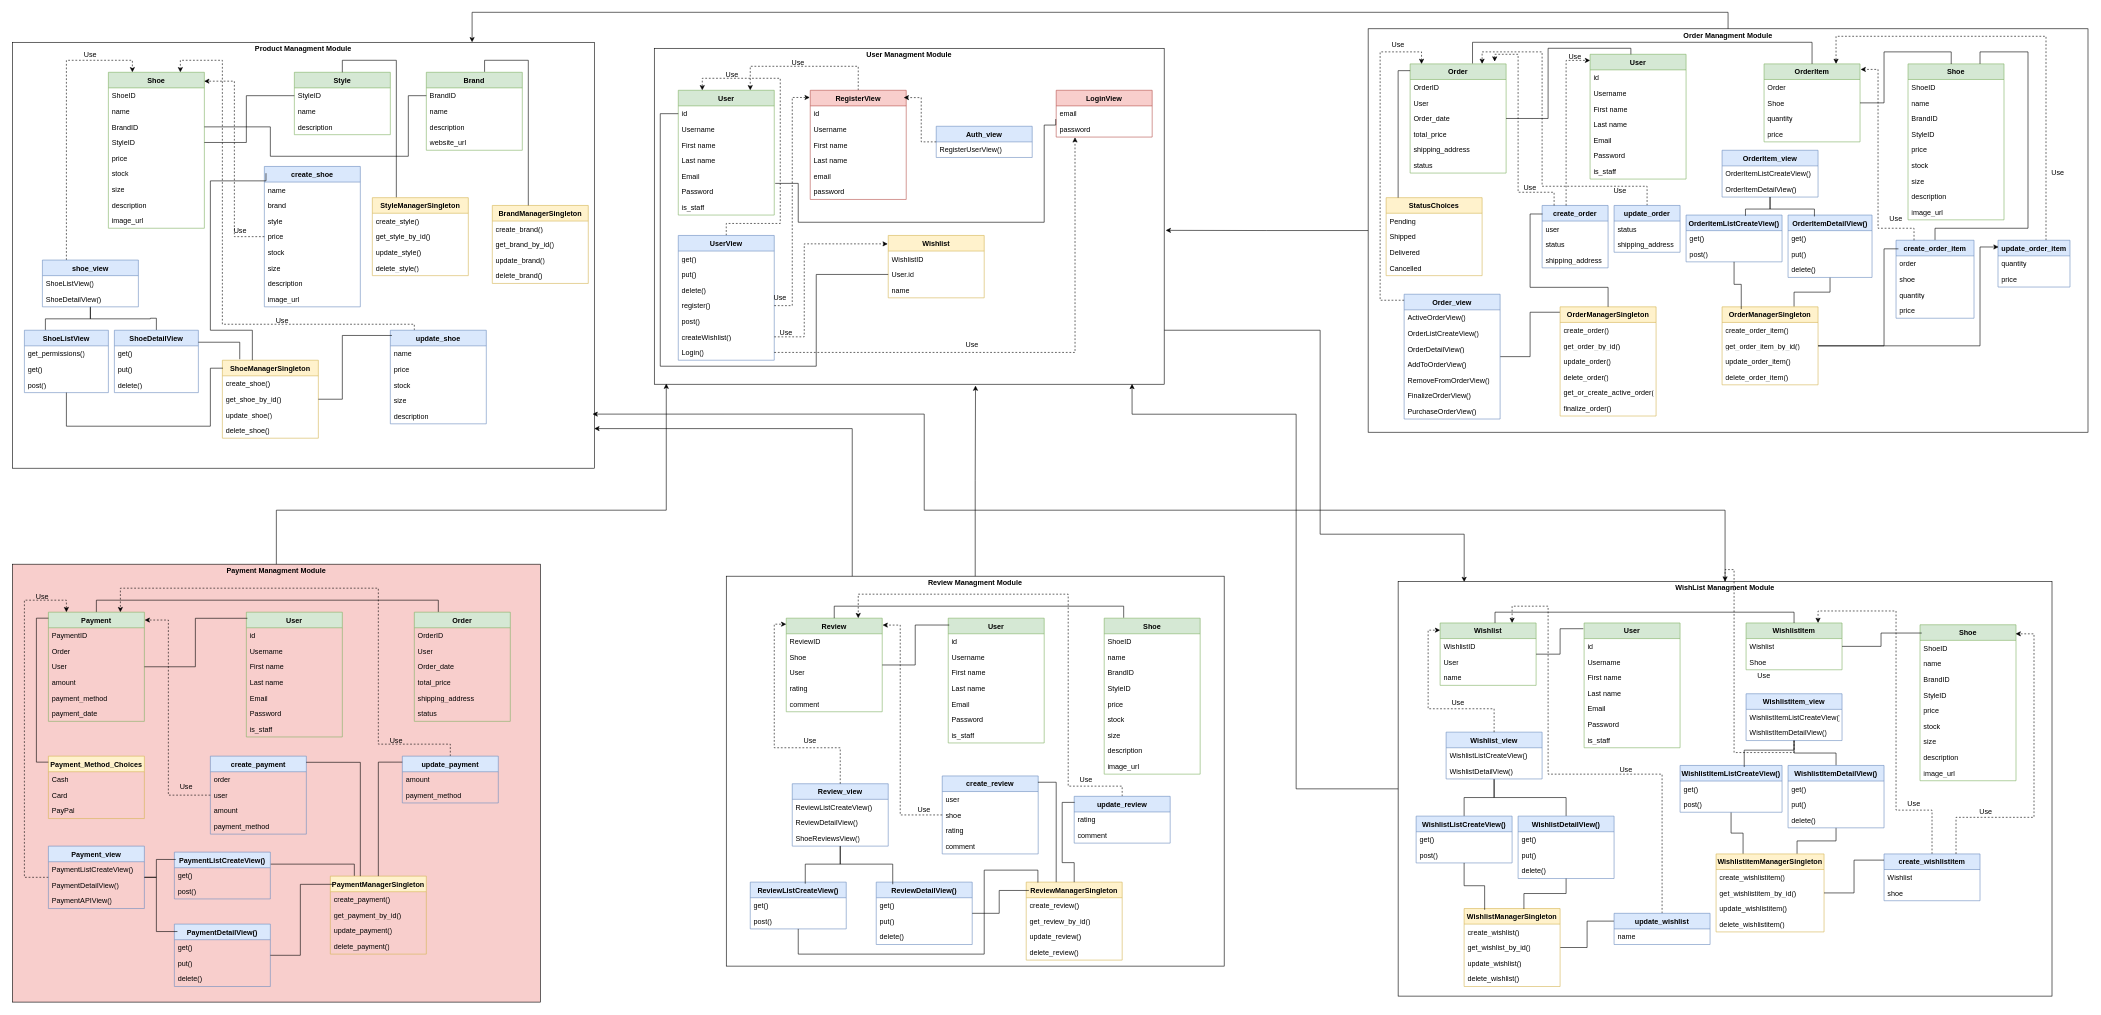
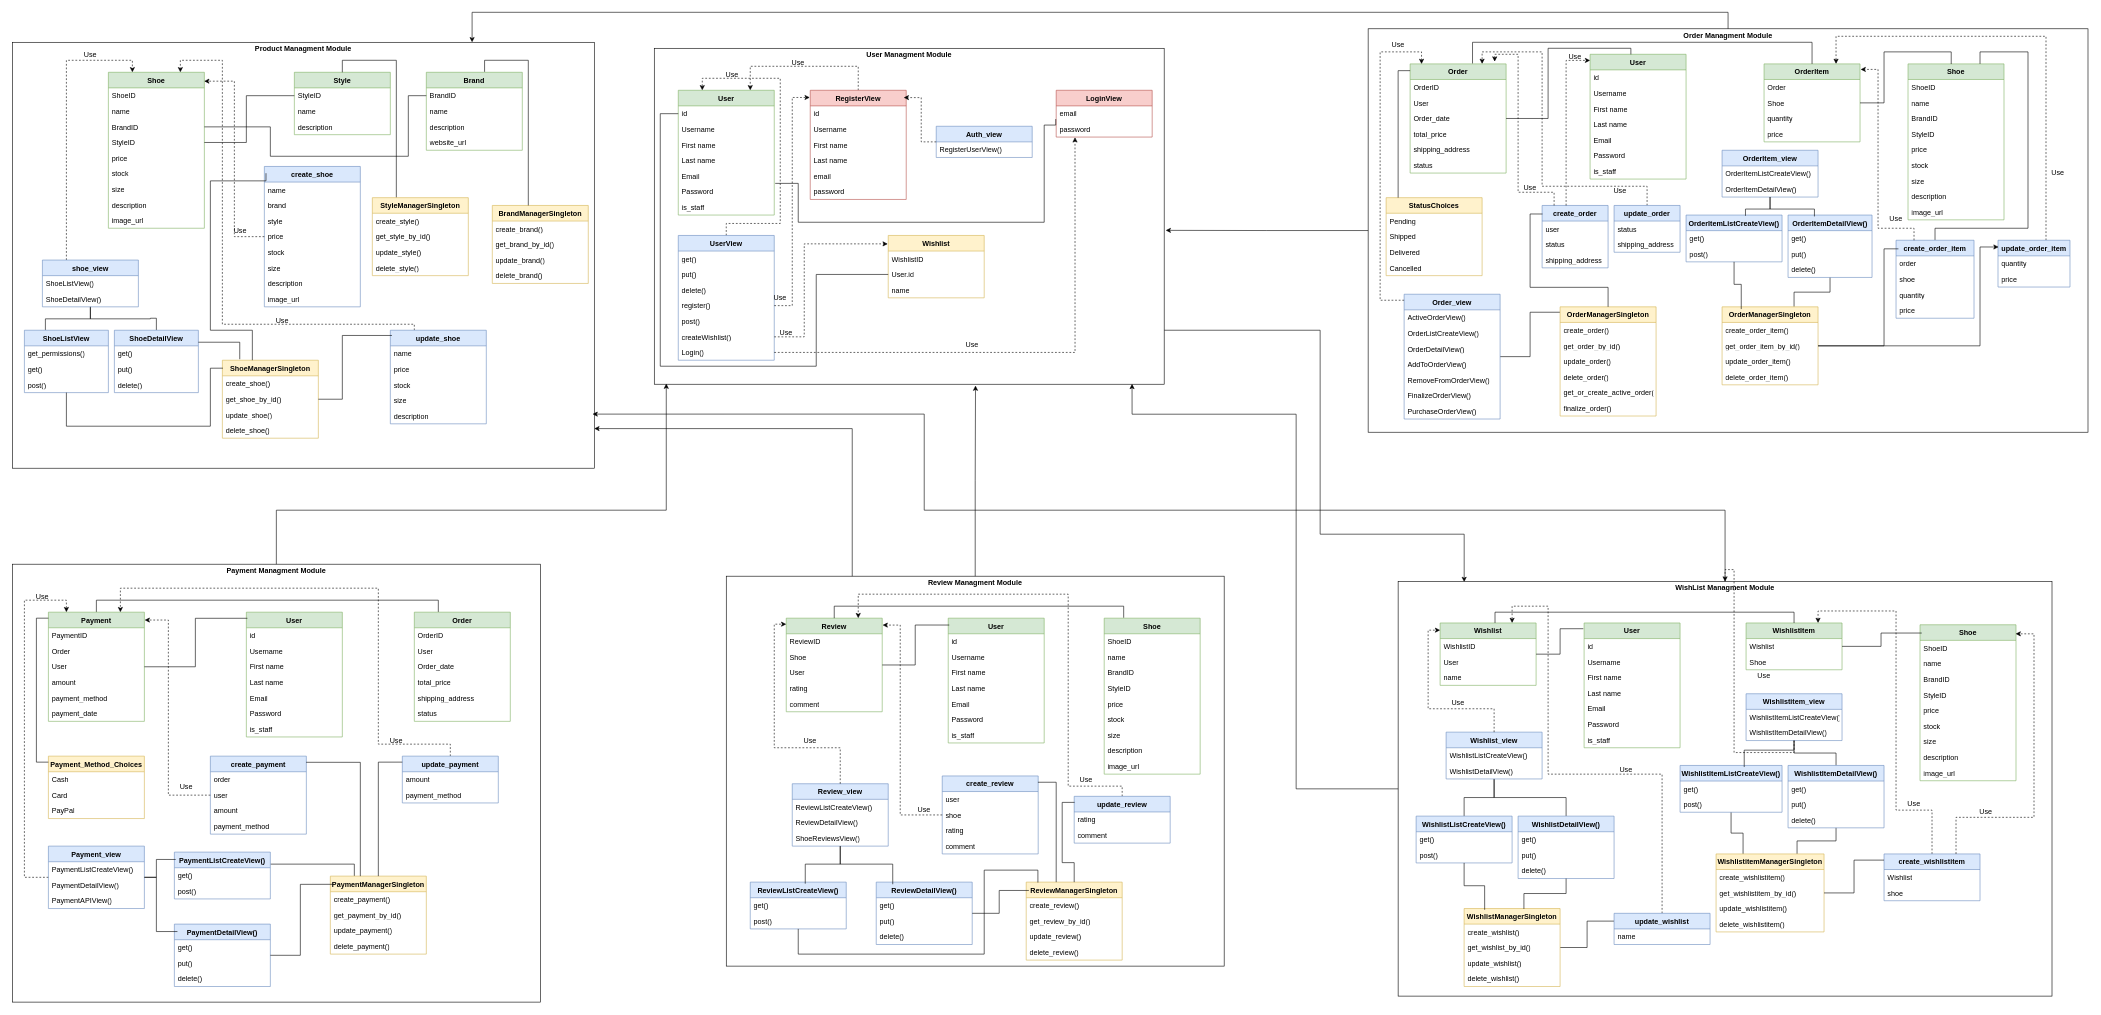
node "Payment Managment Module": fillcolor #f8cecc -> #ffffff
